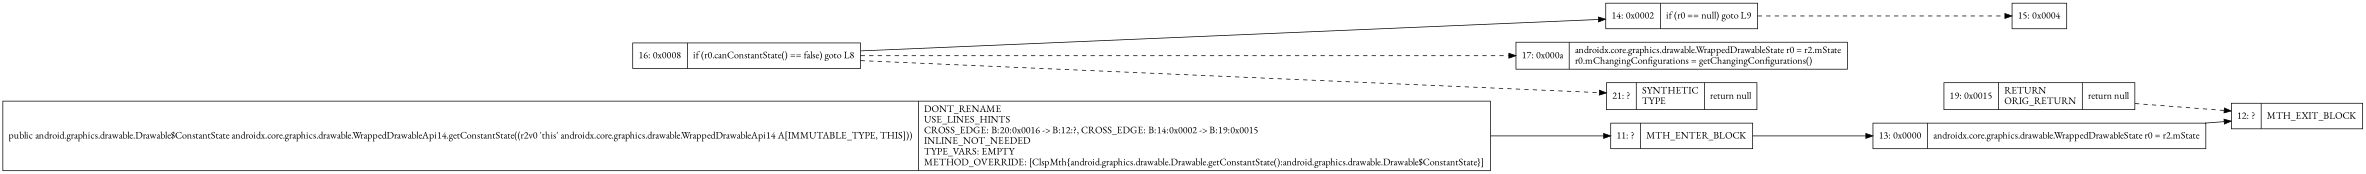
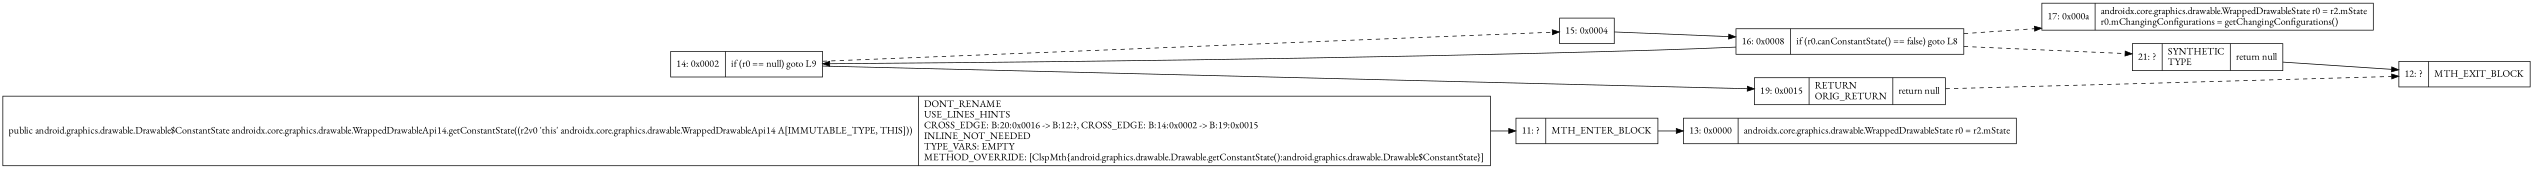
edge "15: 0x0004" -> "16: 0x0008": added
edge "14: 0x0002" -> "19: 0x0015": added
edge "13: 0x0000" -> "12: ?": now "21: ?" -> "12: ?"
